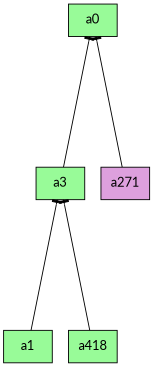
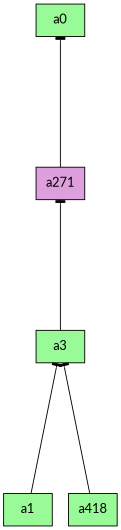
edge "a3" -> "a0": now "a3" -> "a271"
